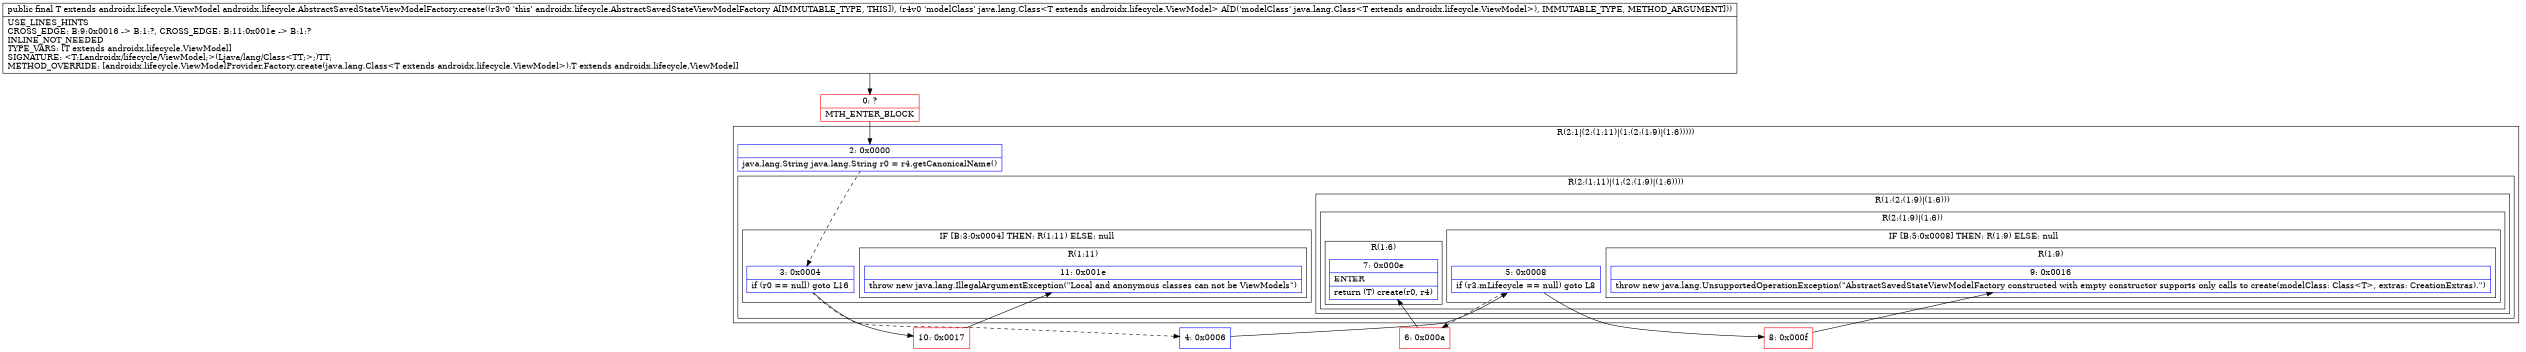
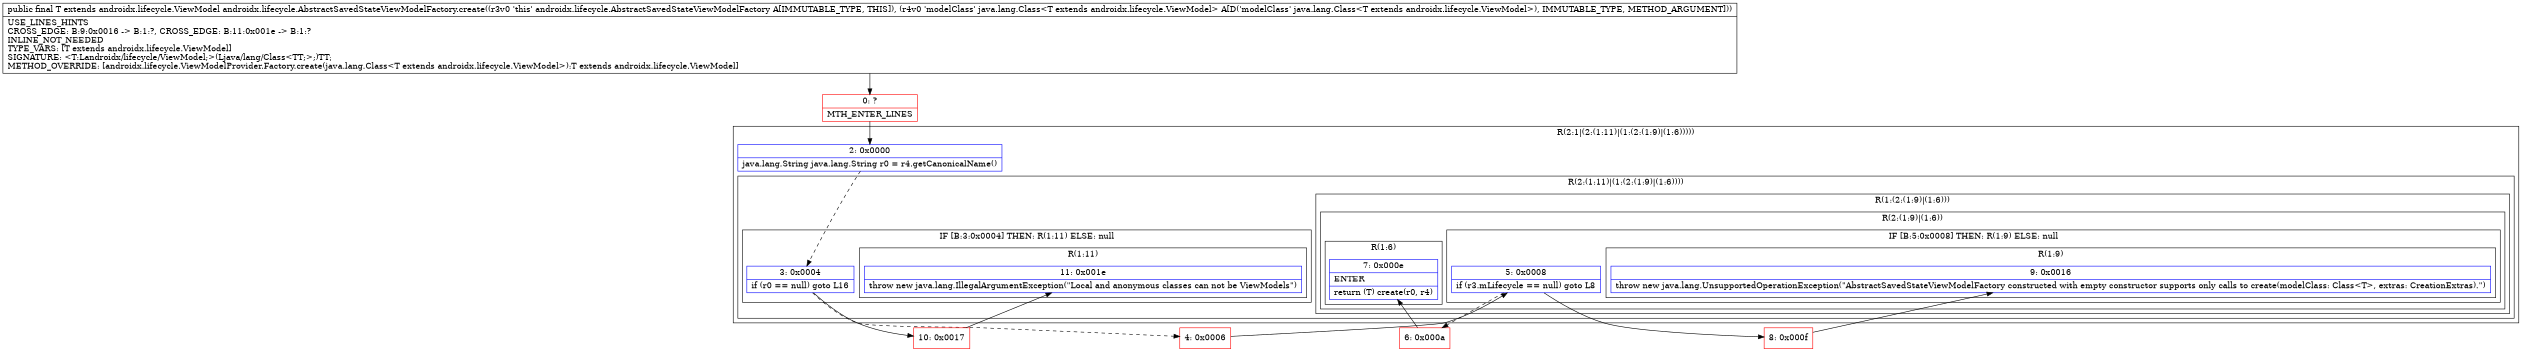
node "0: ?": text "MTH_ENTER_BLOCK" -> "MTH_ENTER_LINES"
node "4: 0x0006": color blue -> red
